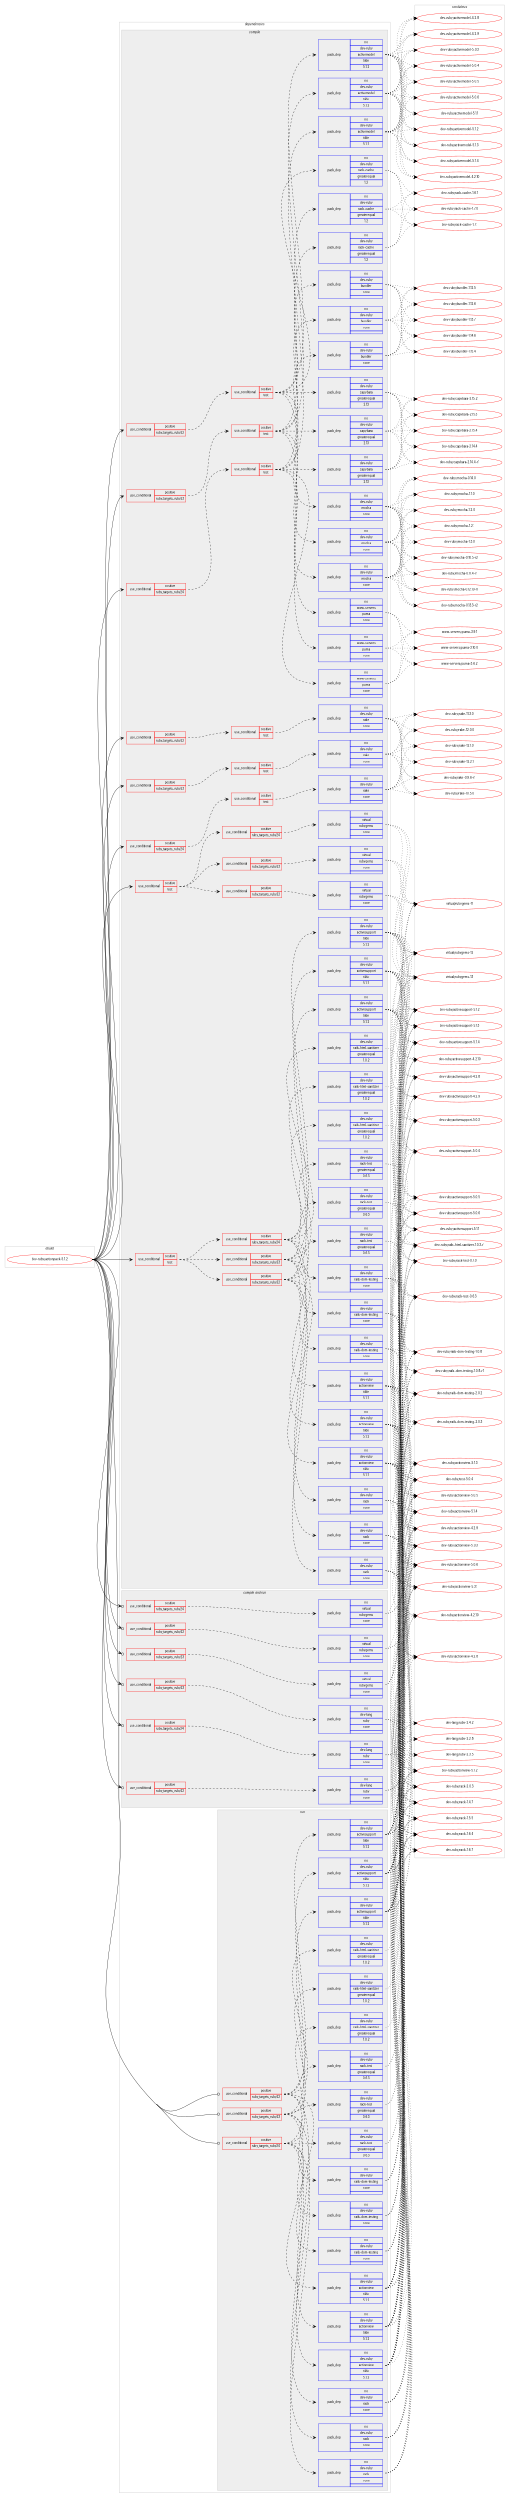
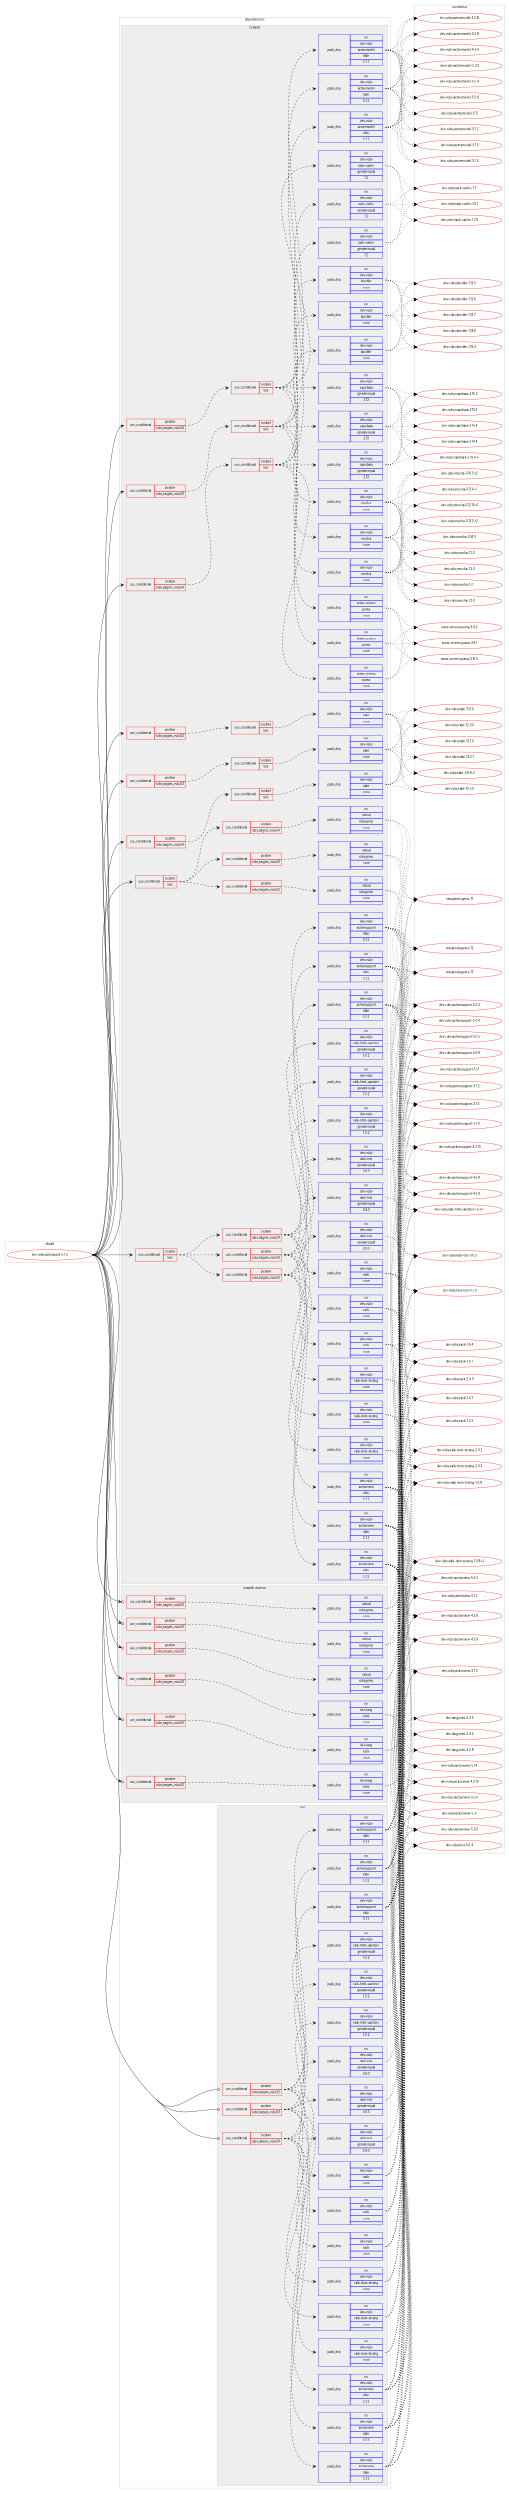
node "dev-ruby/activemodel-5.0.5": removed
